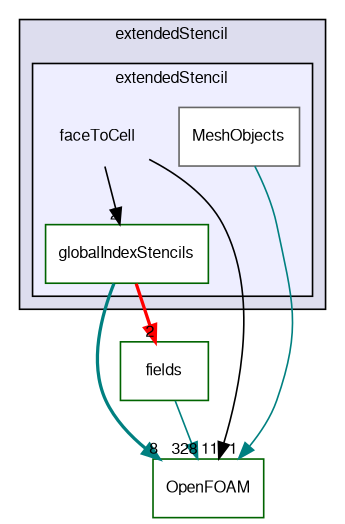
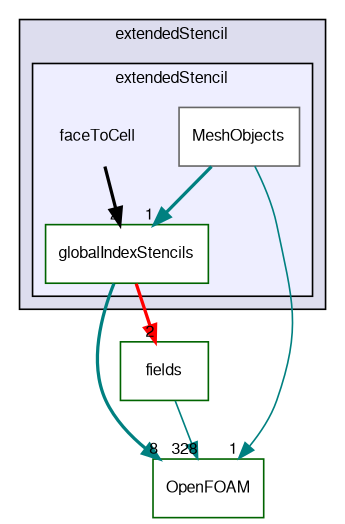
edge "faceToCell" -> "globalIndexStencils": style solid -> bold
edge "MeshObjects" -> "globalIndexStencils": added
edge "faceToCell" -> "OpenFOAM": removed
